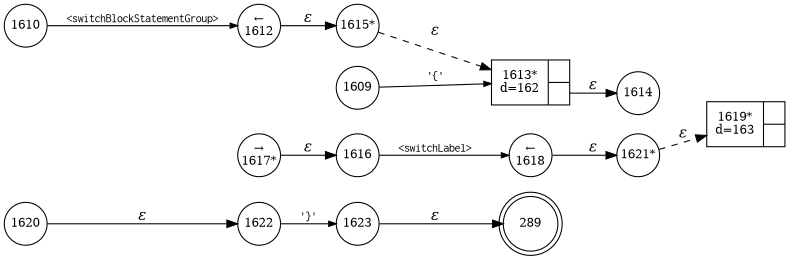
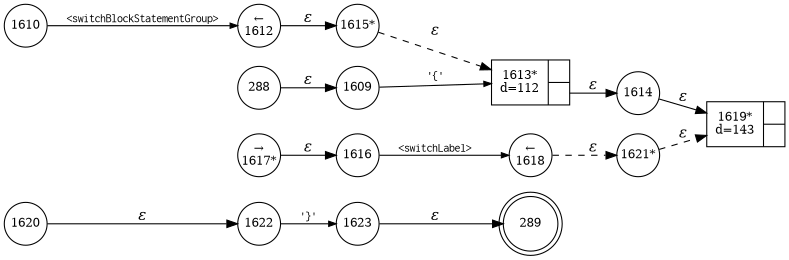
node "288": added
node "1613*": text "d=162" -> "d=112"
edge "1614" -> "1619*": added, label "ε"
node "1619*": text "d=163" -> "d=143"
edge "← 1618" -> "1621*": style solid -> dashed
